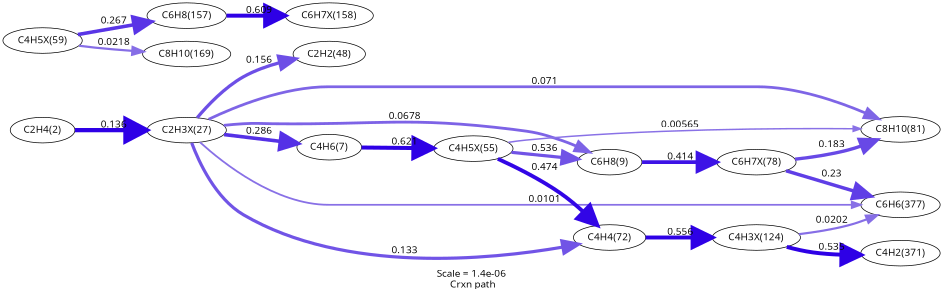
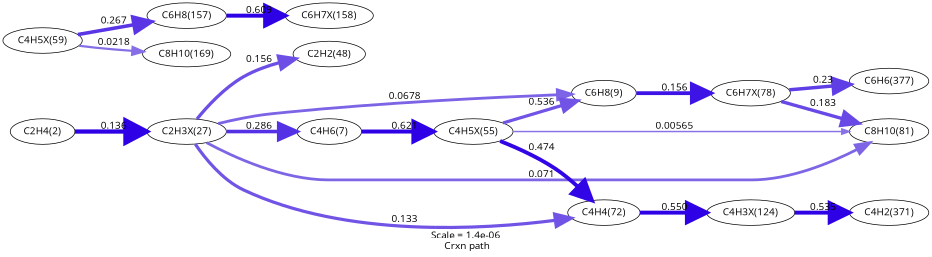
edge "C6H8(9)" -> "C6H7X(78)": label " 0.414" -> " 0.156"
edge "C2H3X(27)" -> "C6H6(377)": removed, label "0.0101"
edge "C4H3X(124)" -> "C6H6(377)": removed, label "0.0202"
edge "C4H4(72)" -> "C4H3X(124)": label " 0.556" -> " 0.550"
